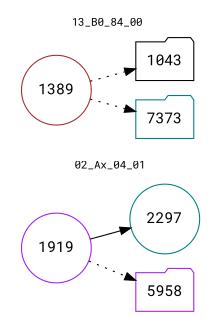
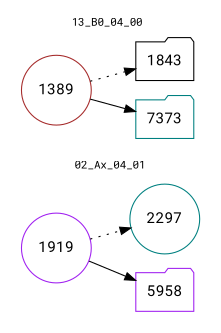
cluster "13_B0_84_00": label "13_B0_84_00" -> "13_B0_04_00"
node "1043": label "1043" -> "1843"
edge "1389" -> "7373": style dotted -> solid
edge "1919" -> "2297": style solid -> dotted
edge "1919" -> "5958": style dotted -> solid
